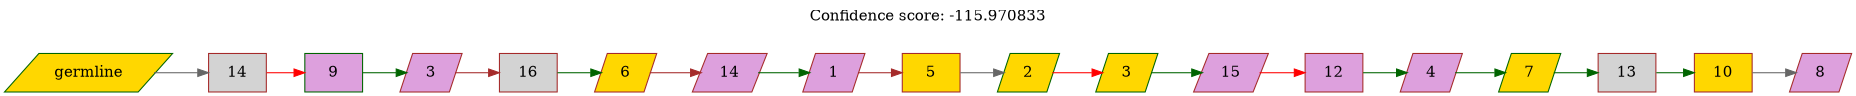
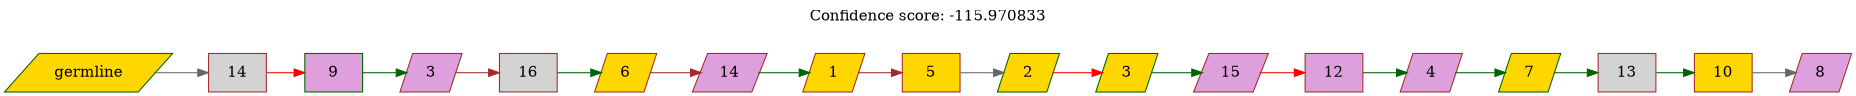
node "1": fillcolor plum -> gold
